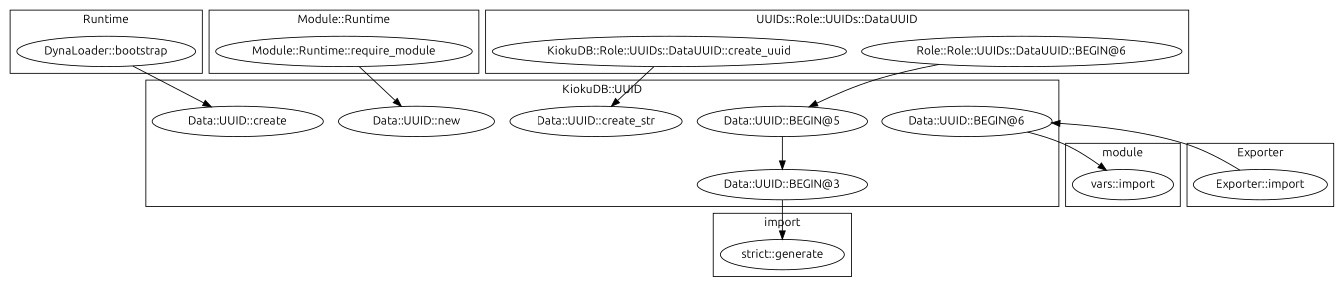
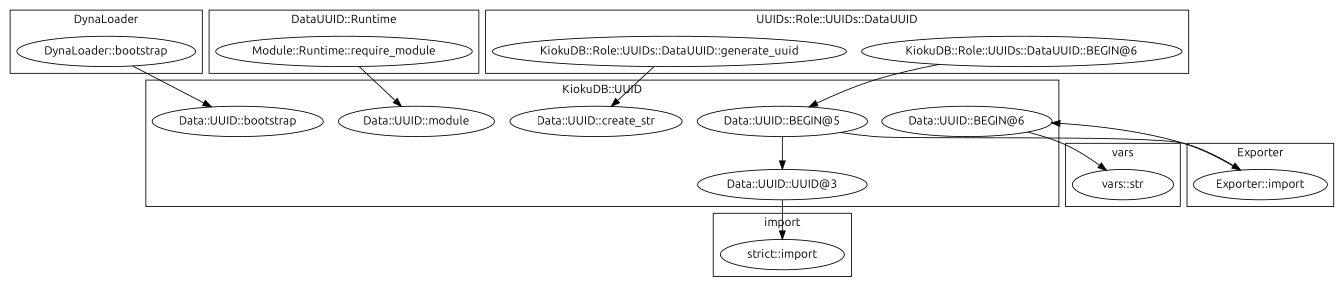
cluster "Runtime": label "Runtime" -> "DynaLoader"
cluster "Module::Runtime": label "Module::Runtime" -> "DataUUID::Runtime"
node "KiokuDB::Role::UUIDs::DataUUID::create_uuid": label "KiokuDB::Role::UUIDs::DataUUID::create_uuid" -> "KiokuDB::Role::UUIDs::DataUUID::generate_uuid"
node "Role::Role::UUIDs::DataUUID::BEGIN@6": label "Role::Role::UUIDs::DataUUID::BEGIN@6" -> "KiokuDB::Role::UUIDs::DataUUID::BEGIN@6"
node "Data::UUID::create": label "Data::UUID::create" -> "Data::UUID::bootstrap"
node "Data::UUID::new": label "Data::UUID::new" -> "Data::UUID::module"
edge "Data::UUID::BEGIN@5" -> "Exporter::import": added
cluster "module": label "module" -> "vars"
node "Data::UUID::BEGIN@3": label "Data::UUID::BEGIN@3" -> "Data::UUID::UUID@3"
node "vars::import": label "vars::import" -> "vars::str"
node "strict::generate": label "strict::generate" -> "strict::import"
